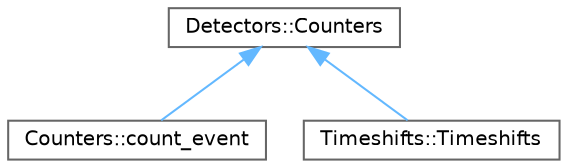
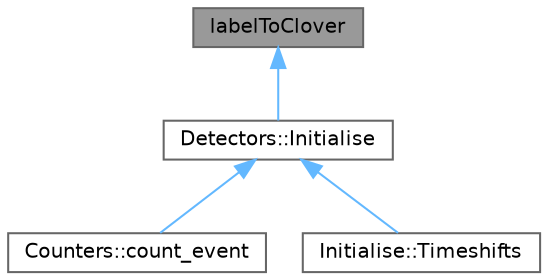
node "labelToClover": added
node "Detectors::Counters": label "Detectors::Counters" -> "Detectors::Initialise"
node "Timeshifts::Timeshifts": label "Timeshifts::Timeshifts" -> "Initialise::Timeshifts"
